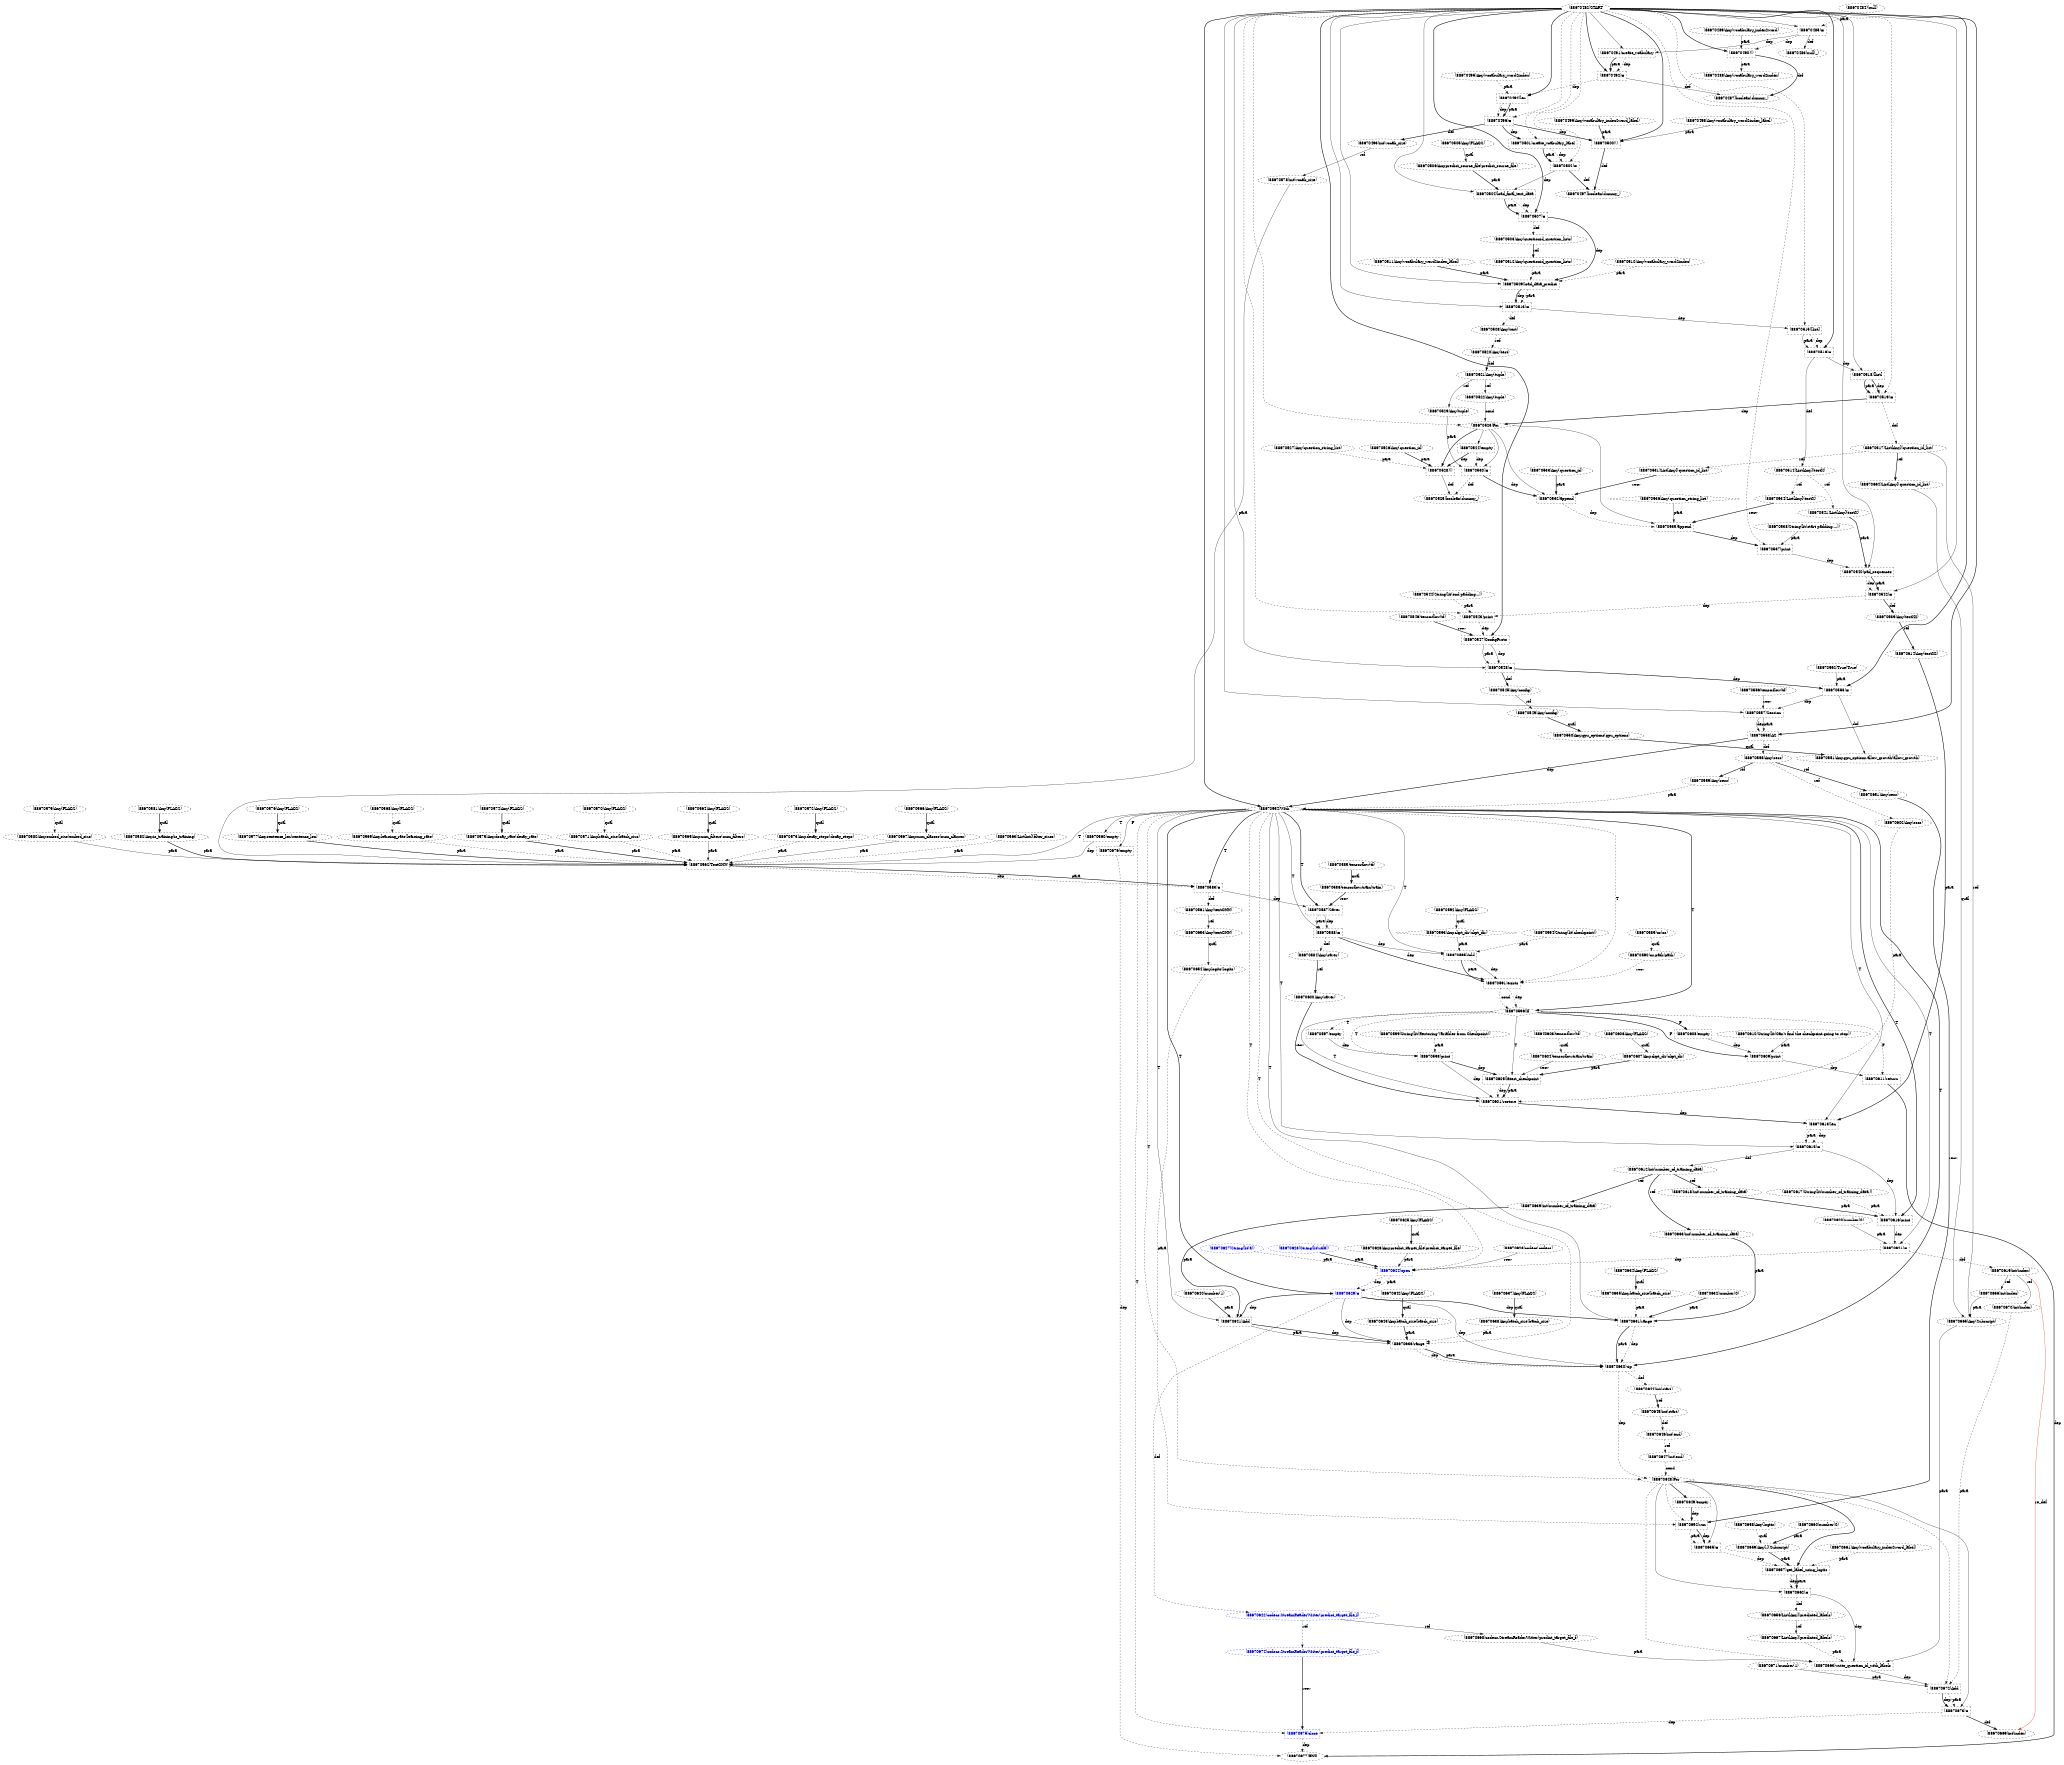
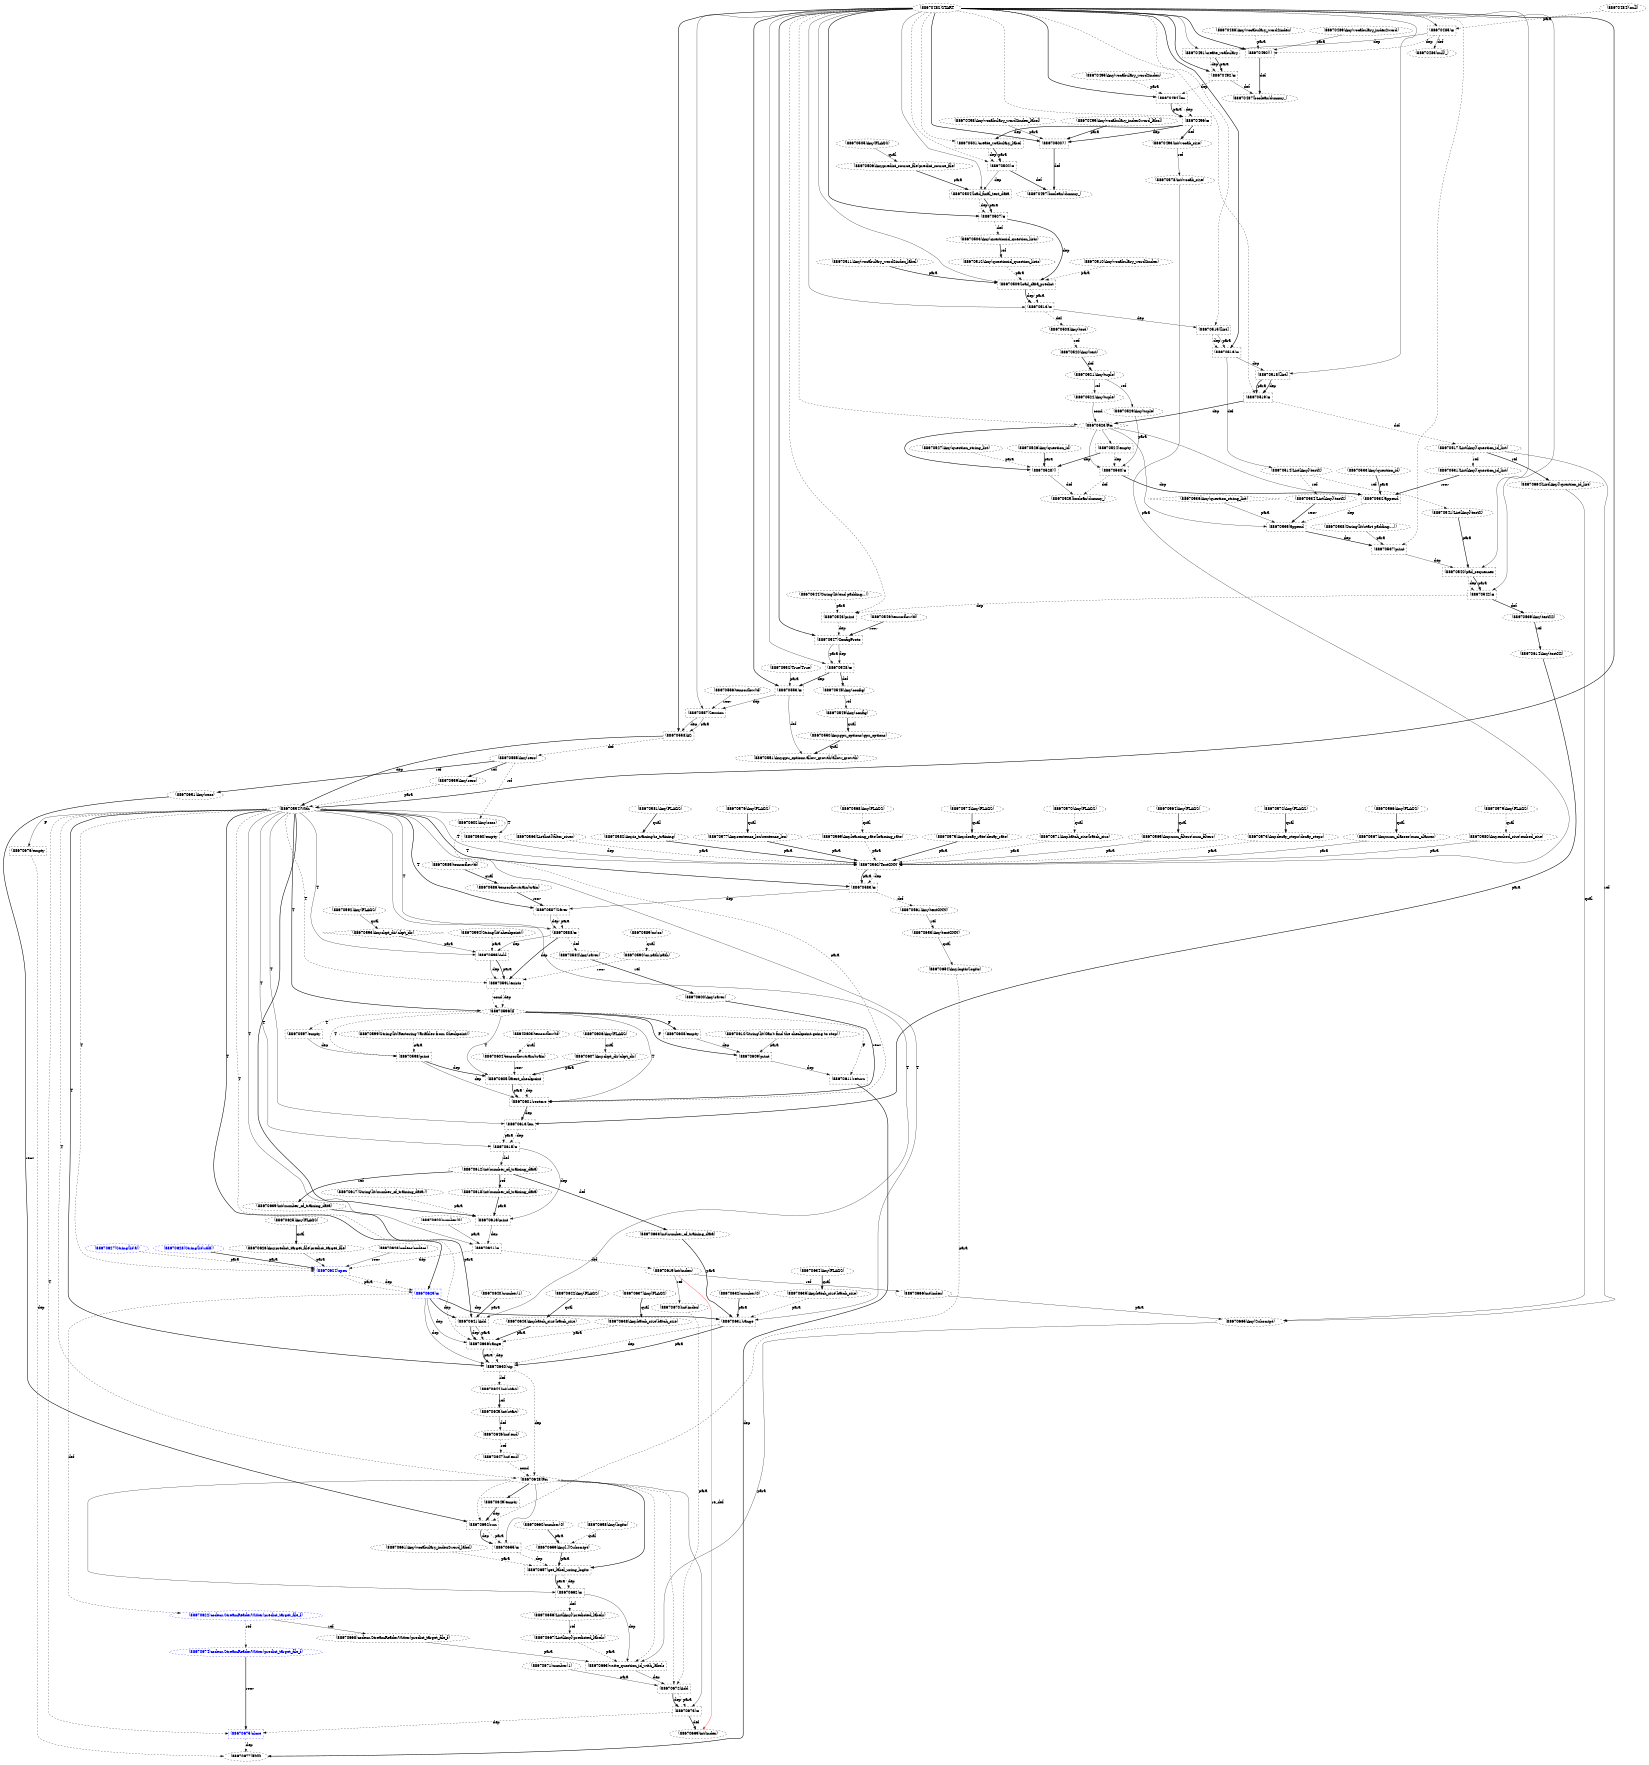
edge "(88670490)()" -> "(88670488)Any(vocabulary_word2index)": reversed
edge "(88670612)int(number_of_training_data)" -> "(88670633)int(number_of_training_data)": label "ref" -> "def"
